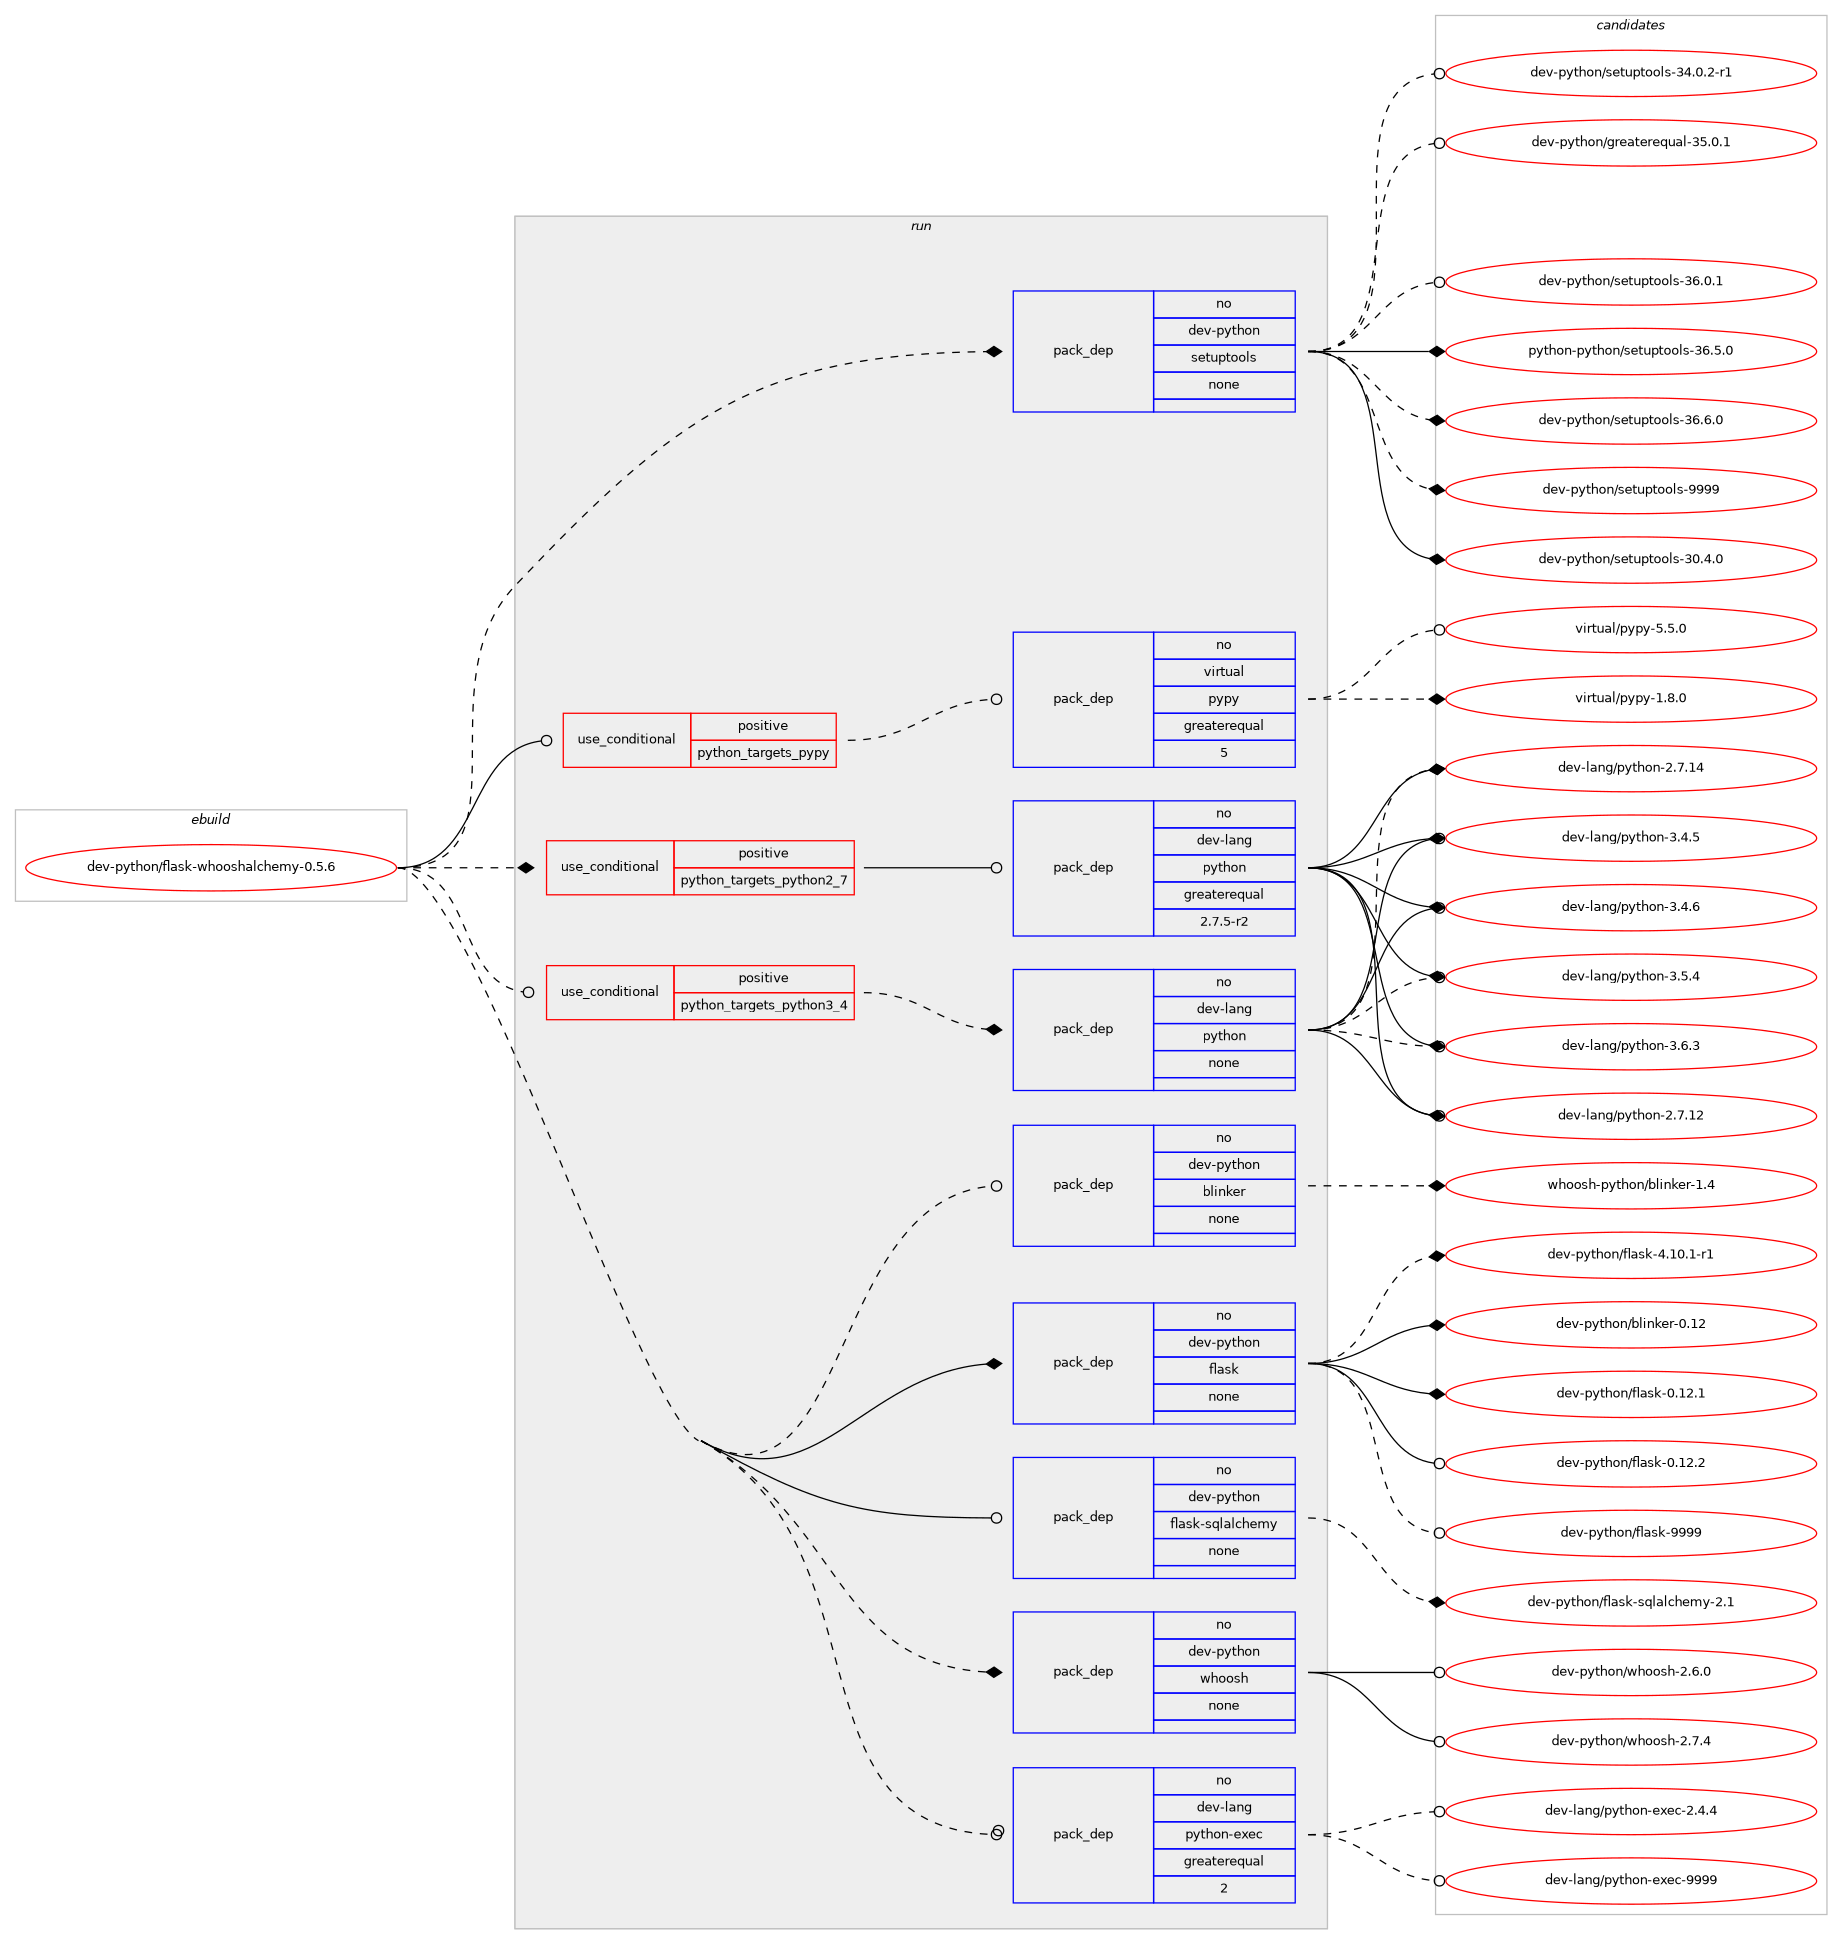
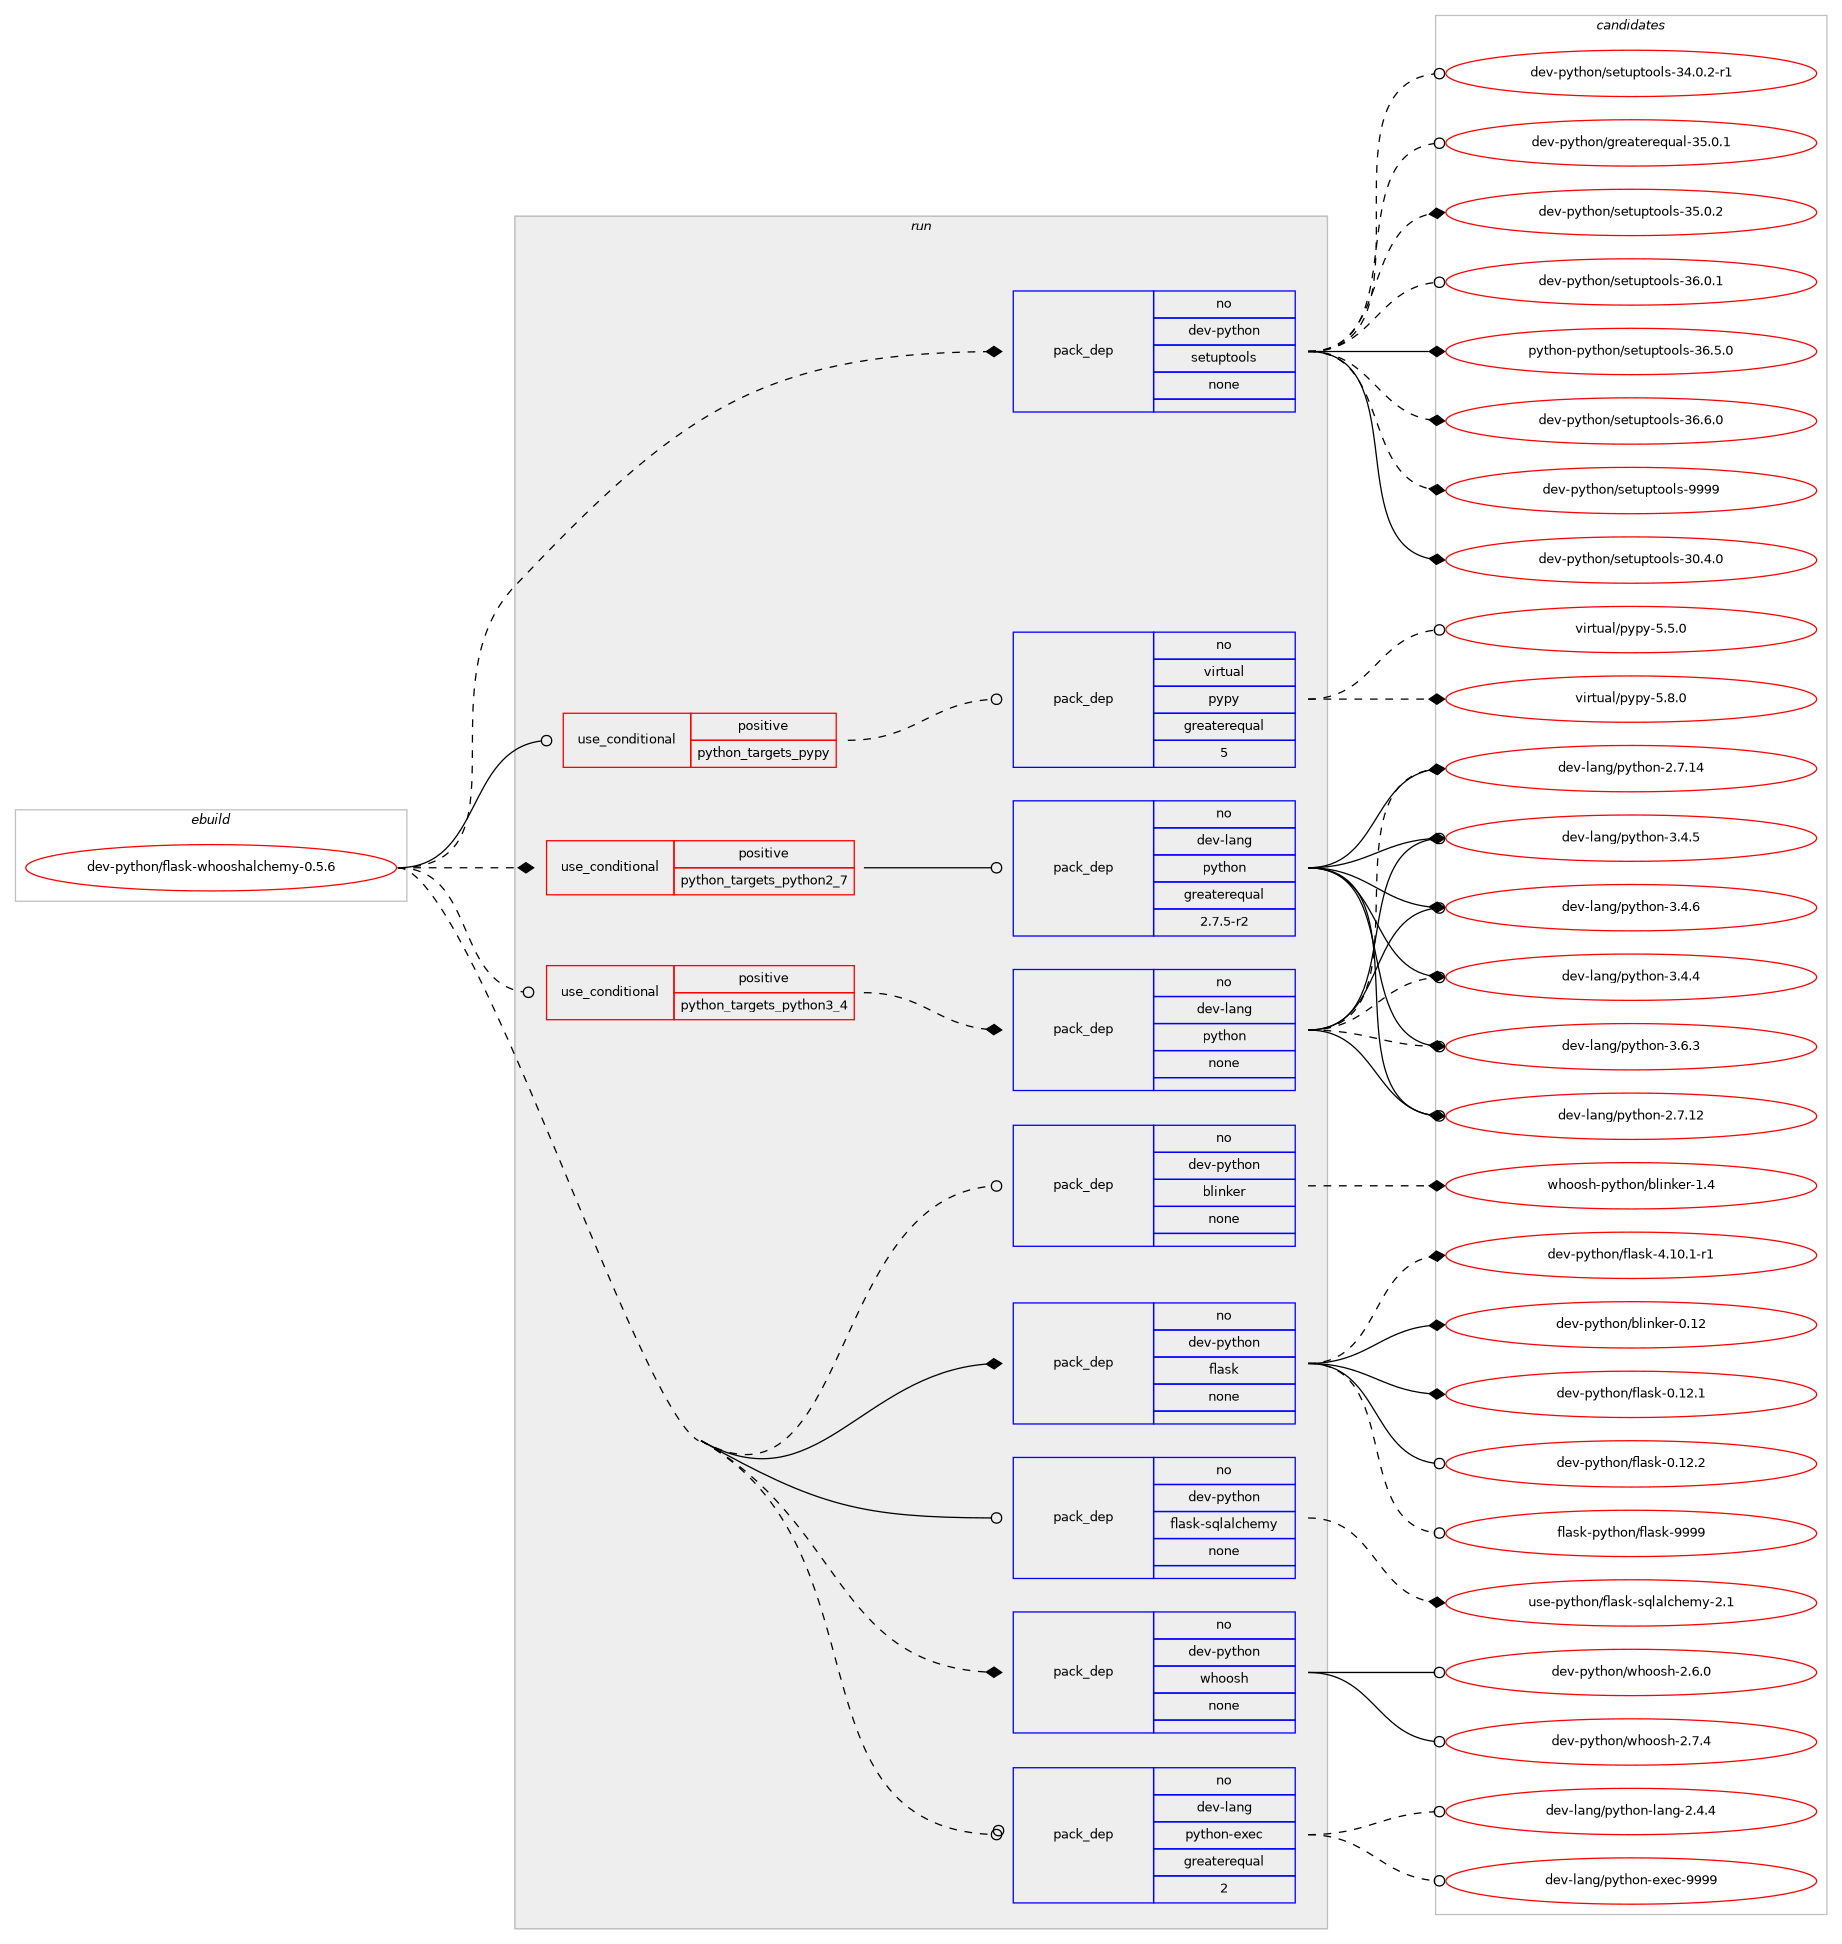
node "dev-python/setuptools-35.0.2": added
node "virtual/pypy-1.8.0": label "virtual/pypy-1.8.0" -> "virtual/pypy-5.8.0"
node "dev-lang/python-3.5.4": label "dev-lang/python-3.5.4" -> "dev-lang/python-3.4.4"
node "dev-python/flask-9999": label "dev-python/flask-9999" -> "flask-python/flask-9999"
node "dev-python/flask-sqlalchemy-2.1": label "dev-python/flask-sqlalchemy-2.1" -> "use-python/flask-sqlalchemy-2.1"
node "dev-lang/python-exec-2.4.4": label "dev-lang/python-exec-2.4.4" -> "dev-lang/python-lang-2.4.4"
